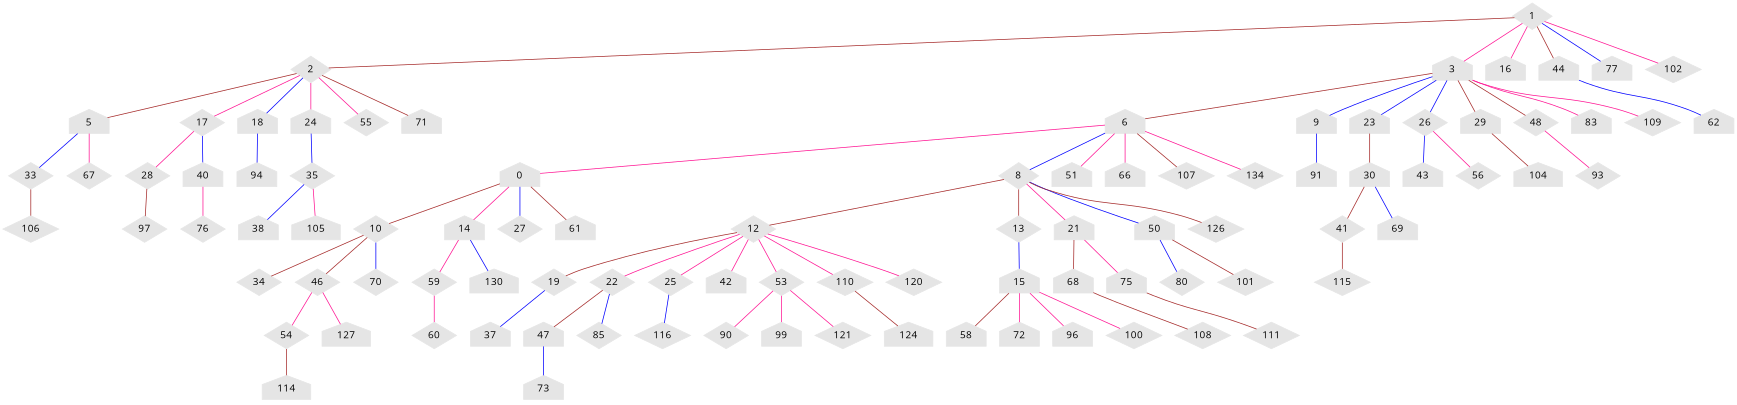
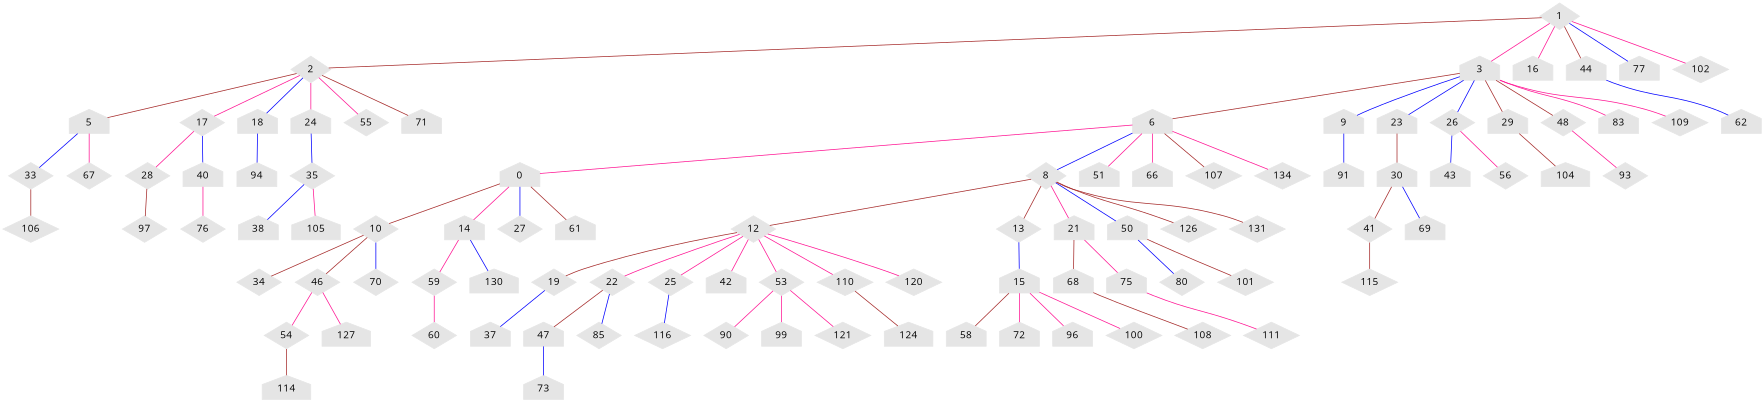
node "131": added
edge "75" -- "111": color brown -> deeppink
